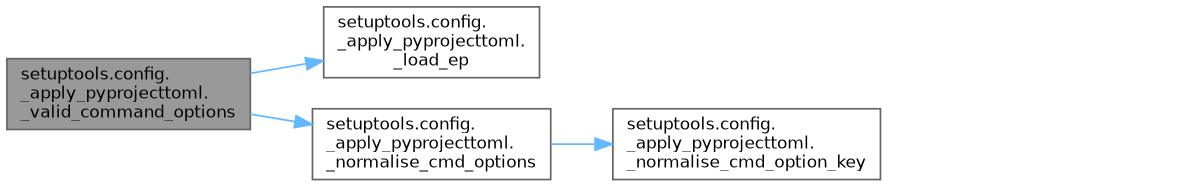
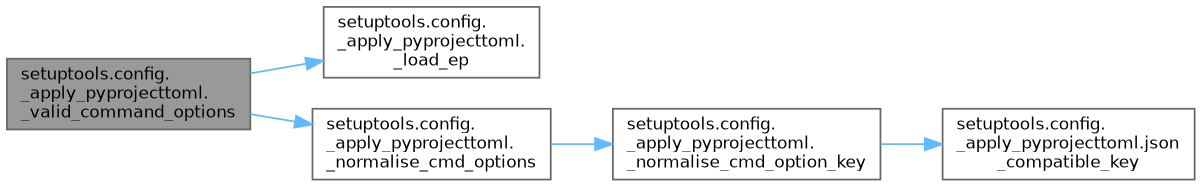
node "setuptools.config. _apply_pyprojecttoml.json _compatible_key": added
